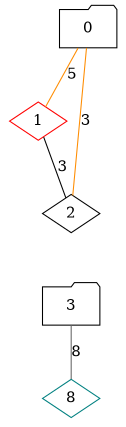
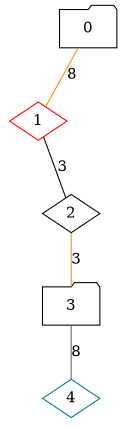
edge "0" -- "1": label "5" -> "8"
edge "0" -- "2": now "3" -- "2"
node "8": label "8" -> "4"
